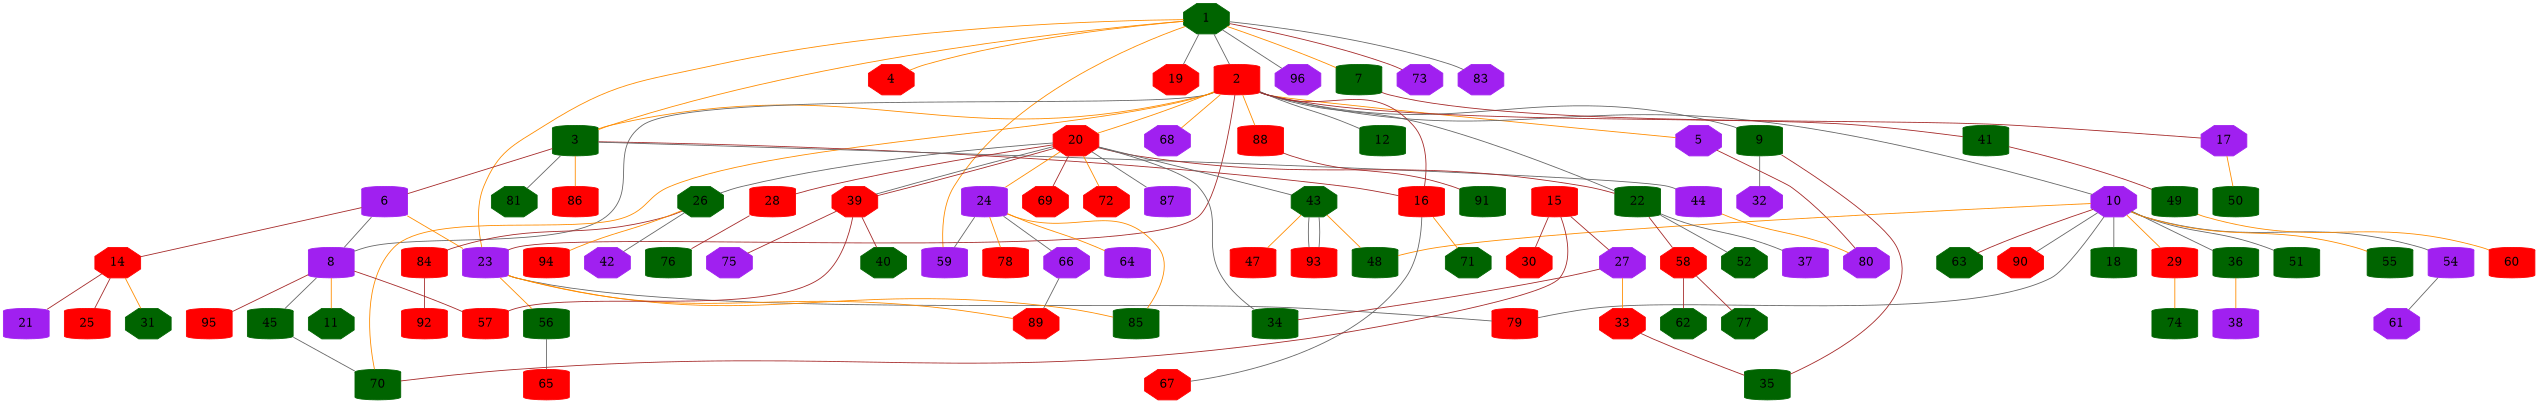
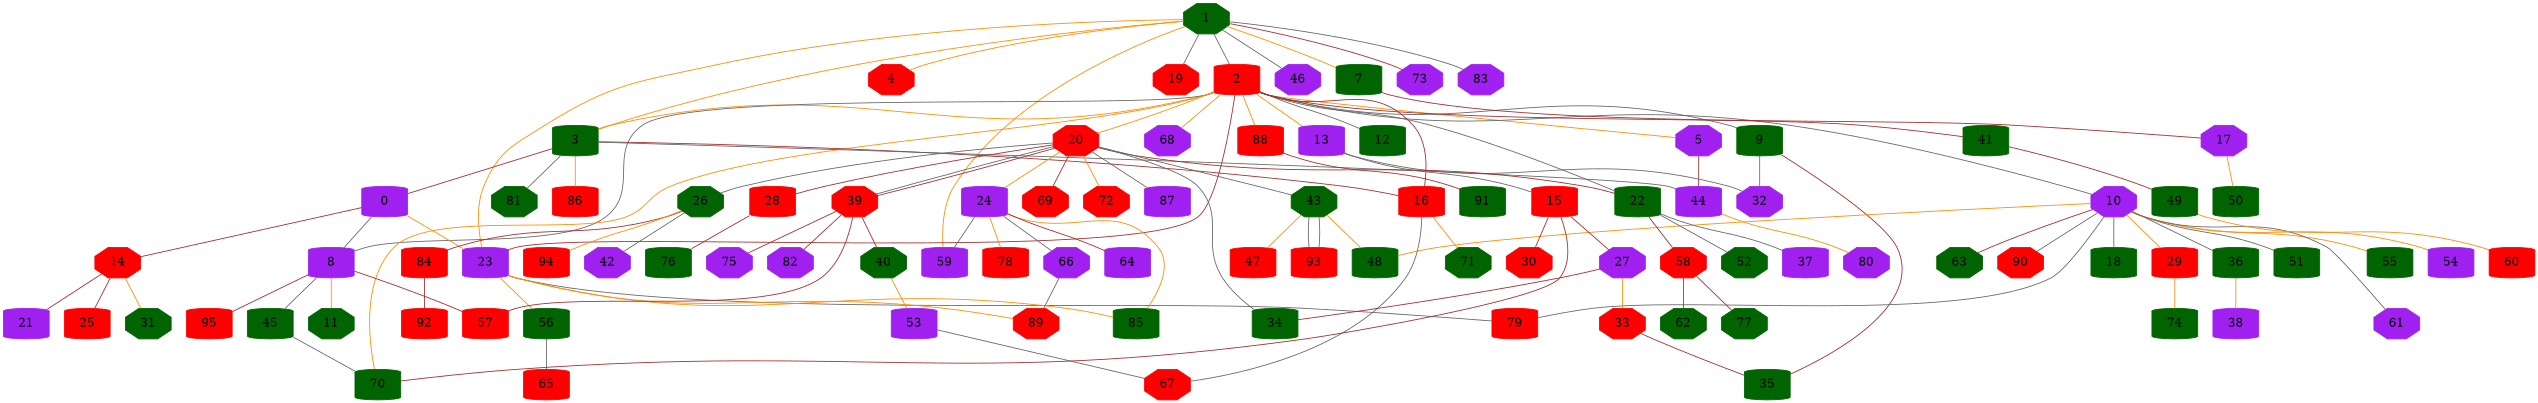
node "96": label "96" -> "46"
node "13": added
edge "5" -- "80": now "5" -- "44"
node "6": label "6" -> "0"
edge "24" -- "64": color darkorange -> brown
edge "10" -- "54": color gray40 -> darkorange
node "82": added
edge "54" -- "61": now "10" -- "61"
node "53": added
